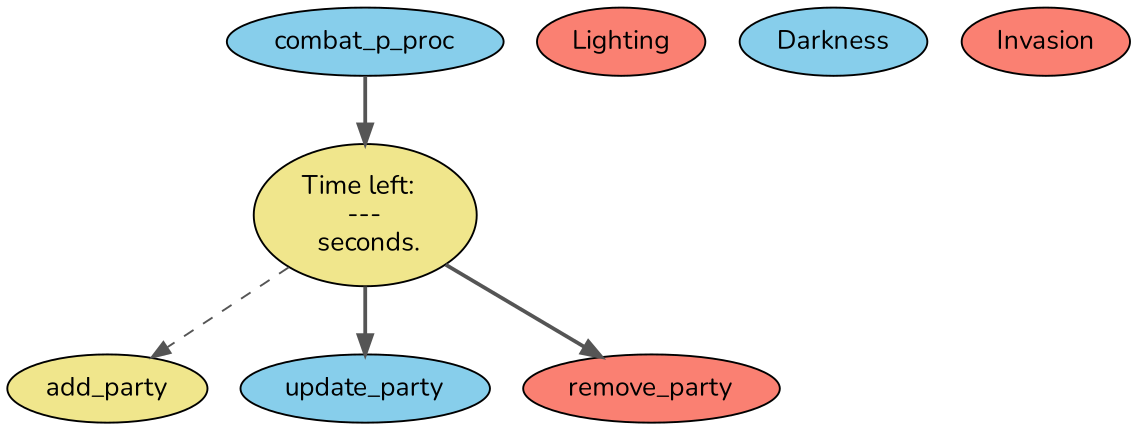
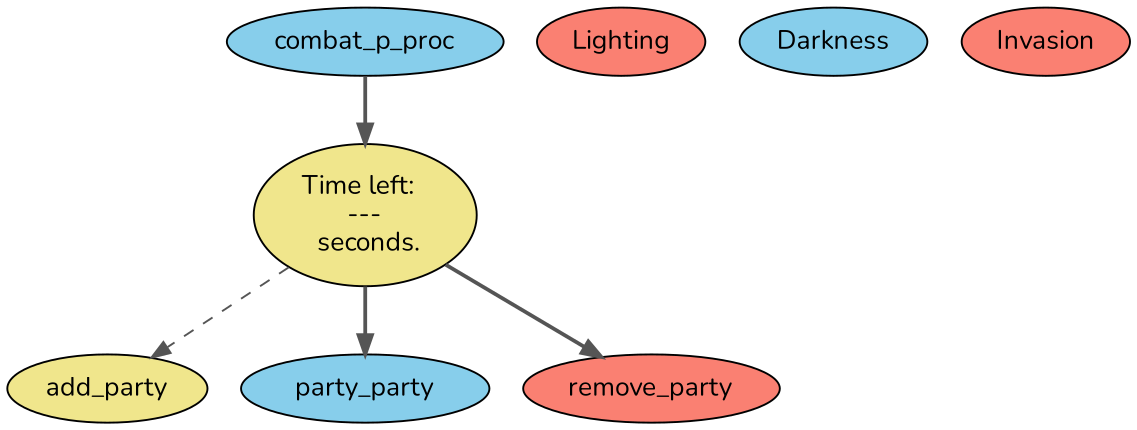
node "update_party": label "update_party" -> "party_party"
